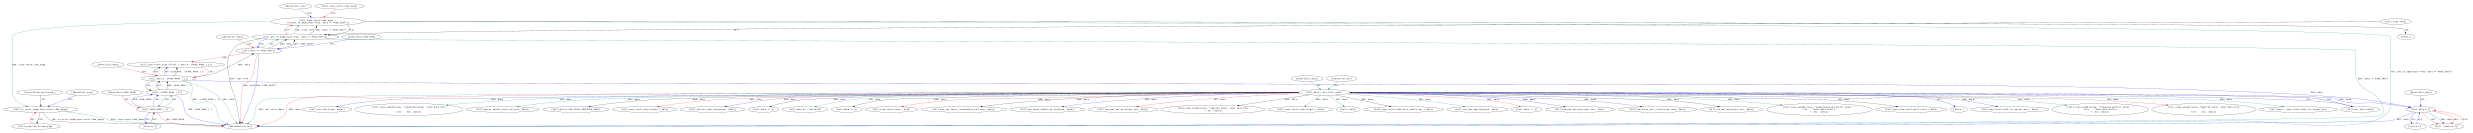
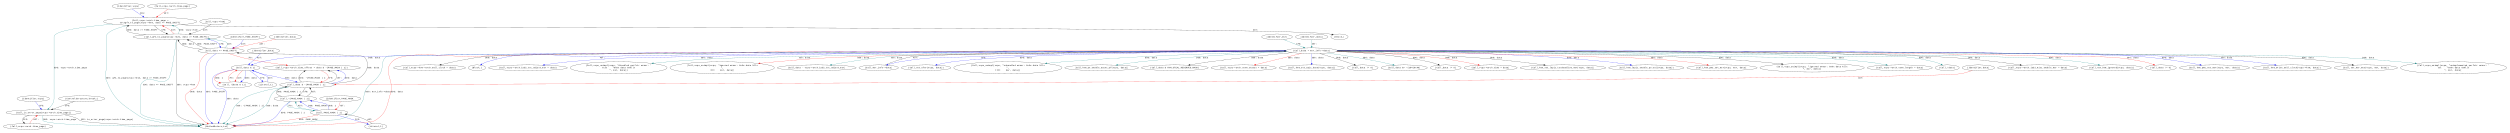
node "(Identifier,PAGE_KVM)": label "(Identifier,PAGE_KVM)" -> "(Identifier,PAGE_SHIFT)"
edge "(Call,data & ~(PAGE_MASK | 1))" -> "(Call,data & 1)": reversed
